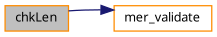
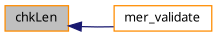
edge "chkLen" -> "mer_validate": reversed
